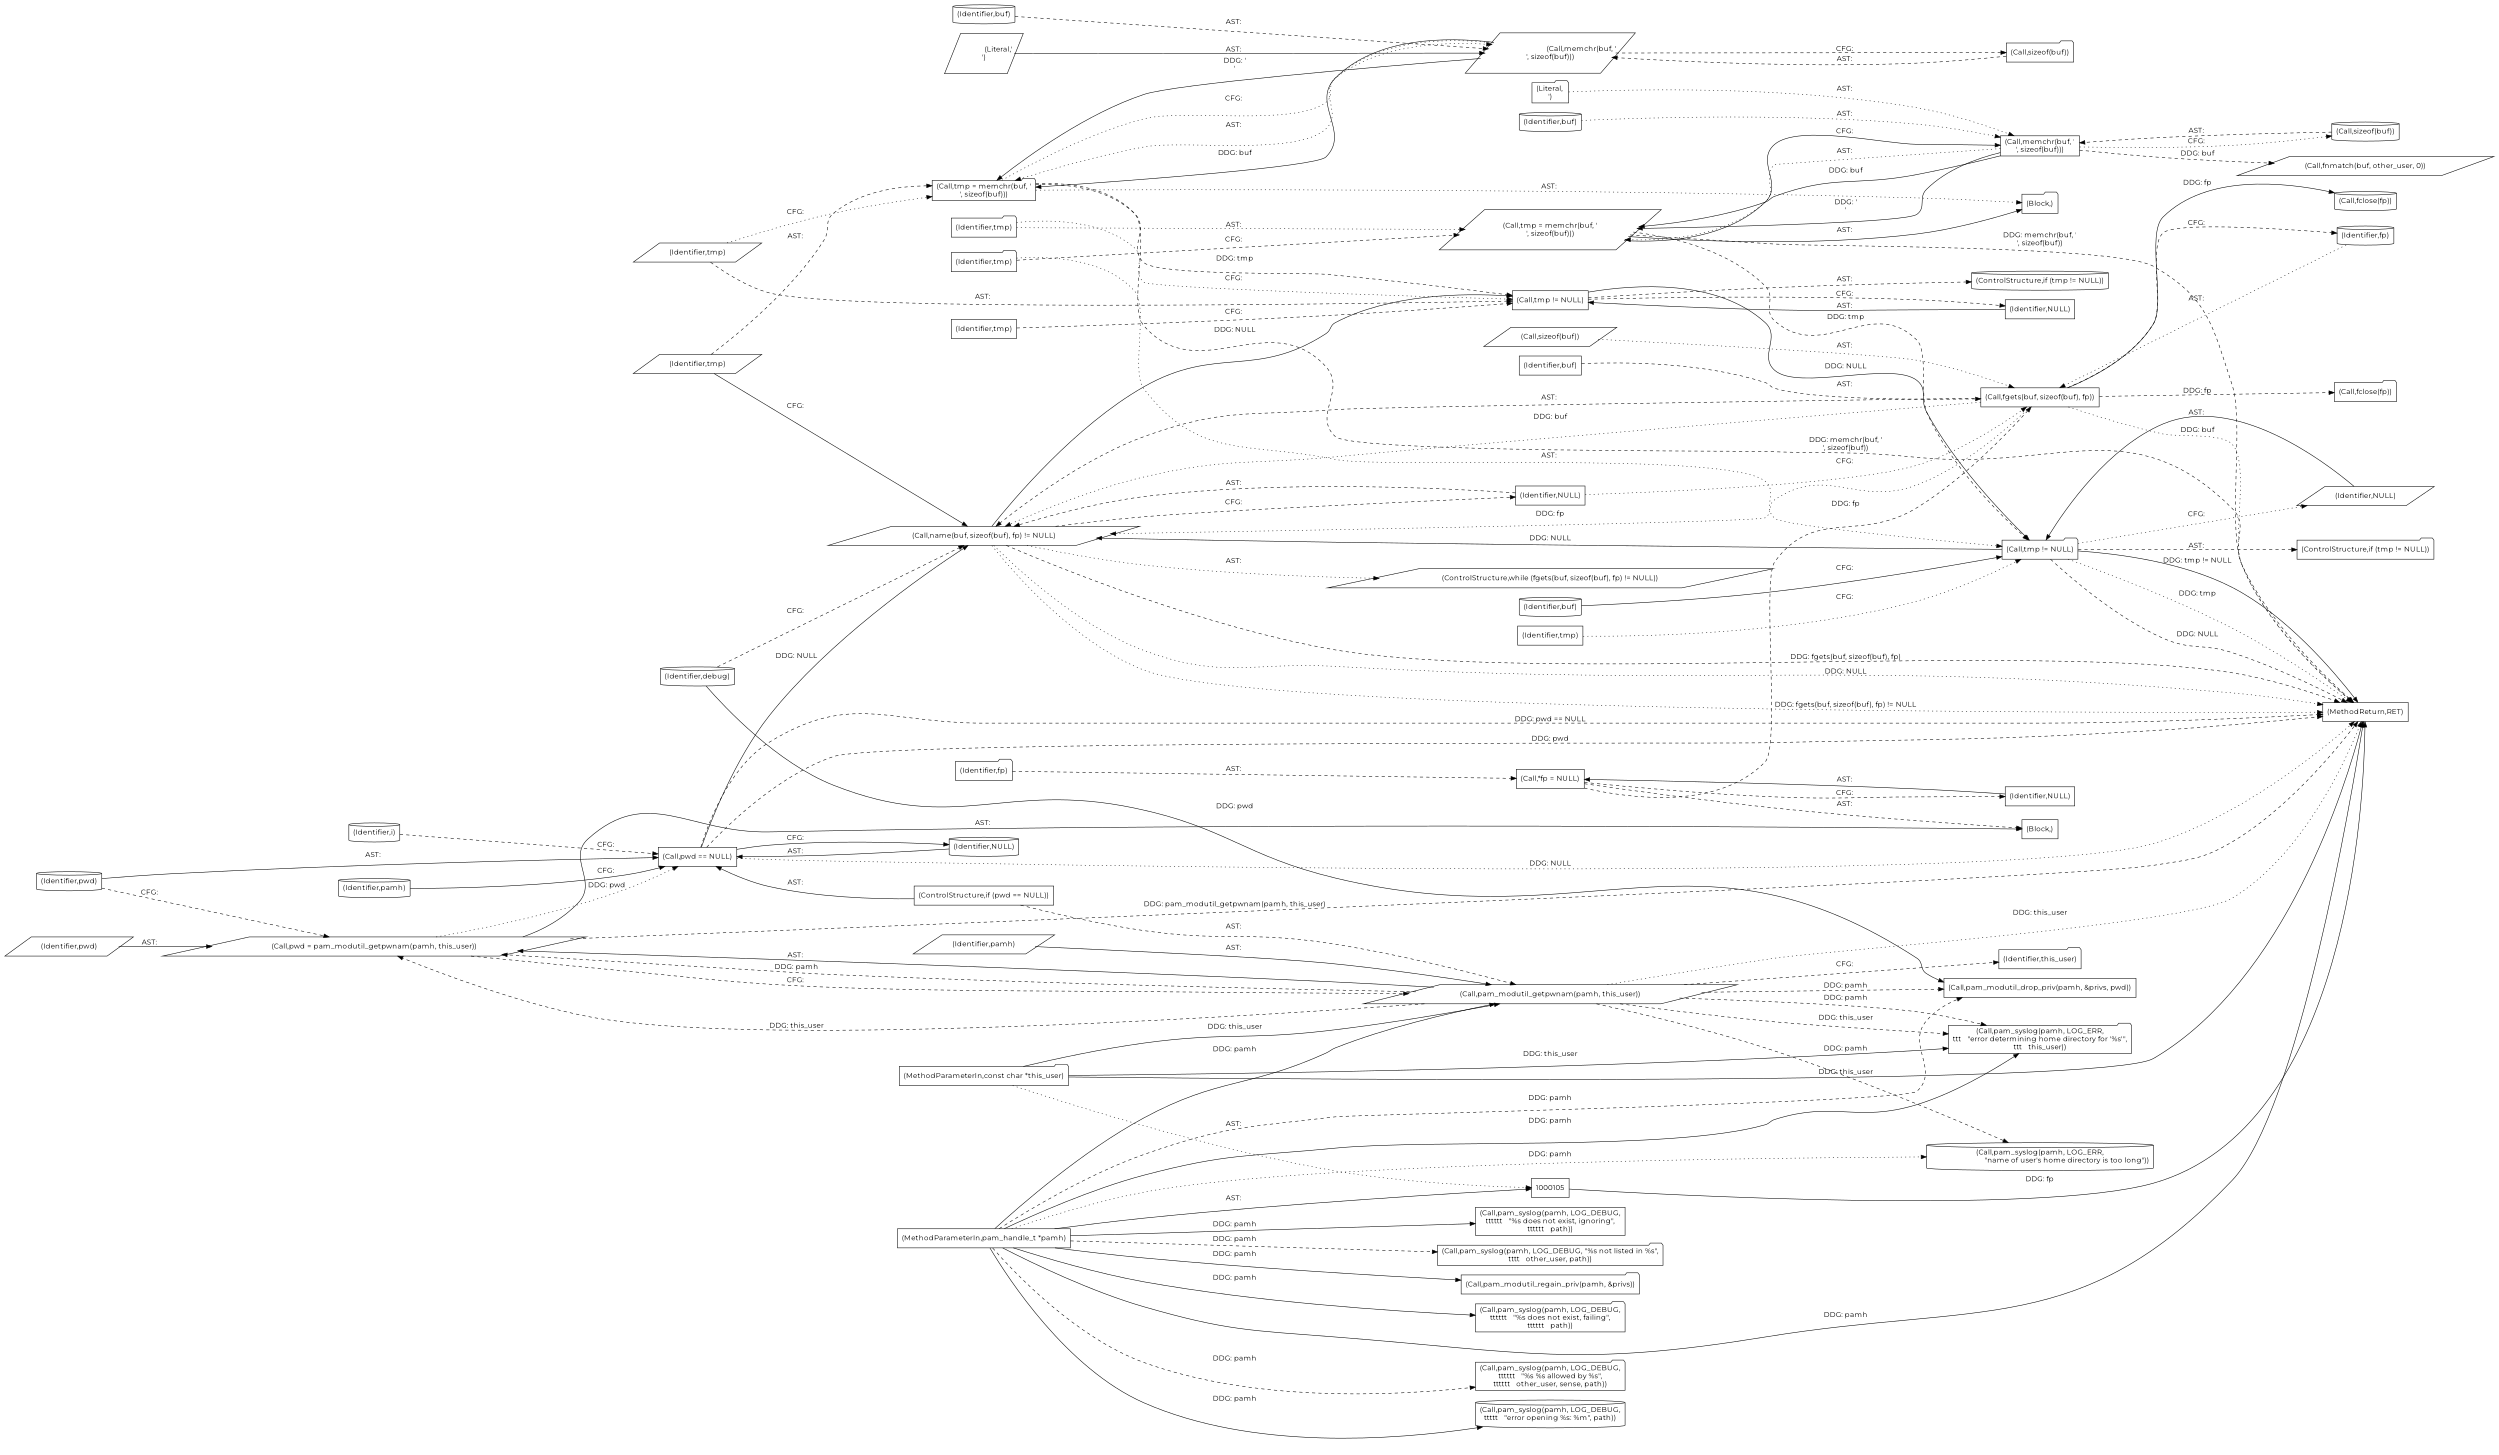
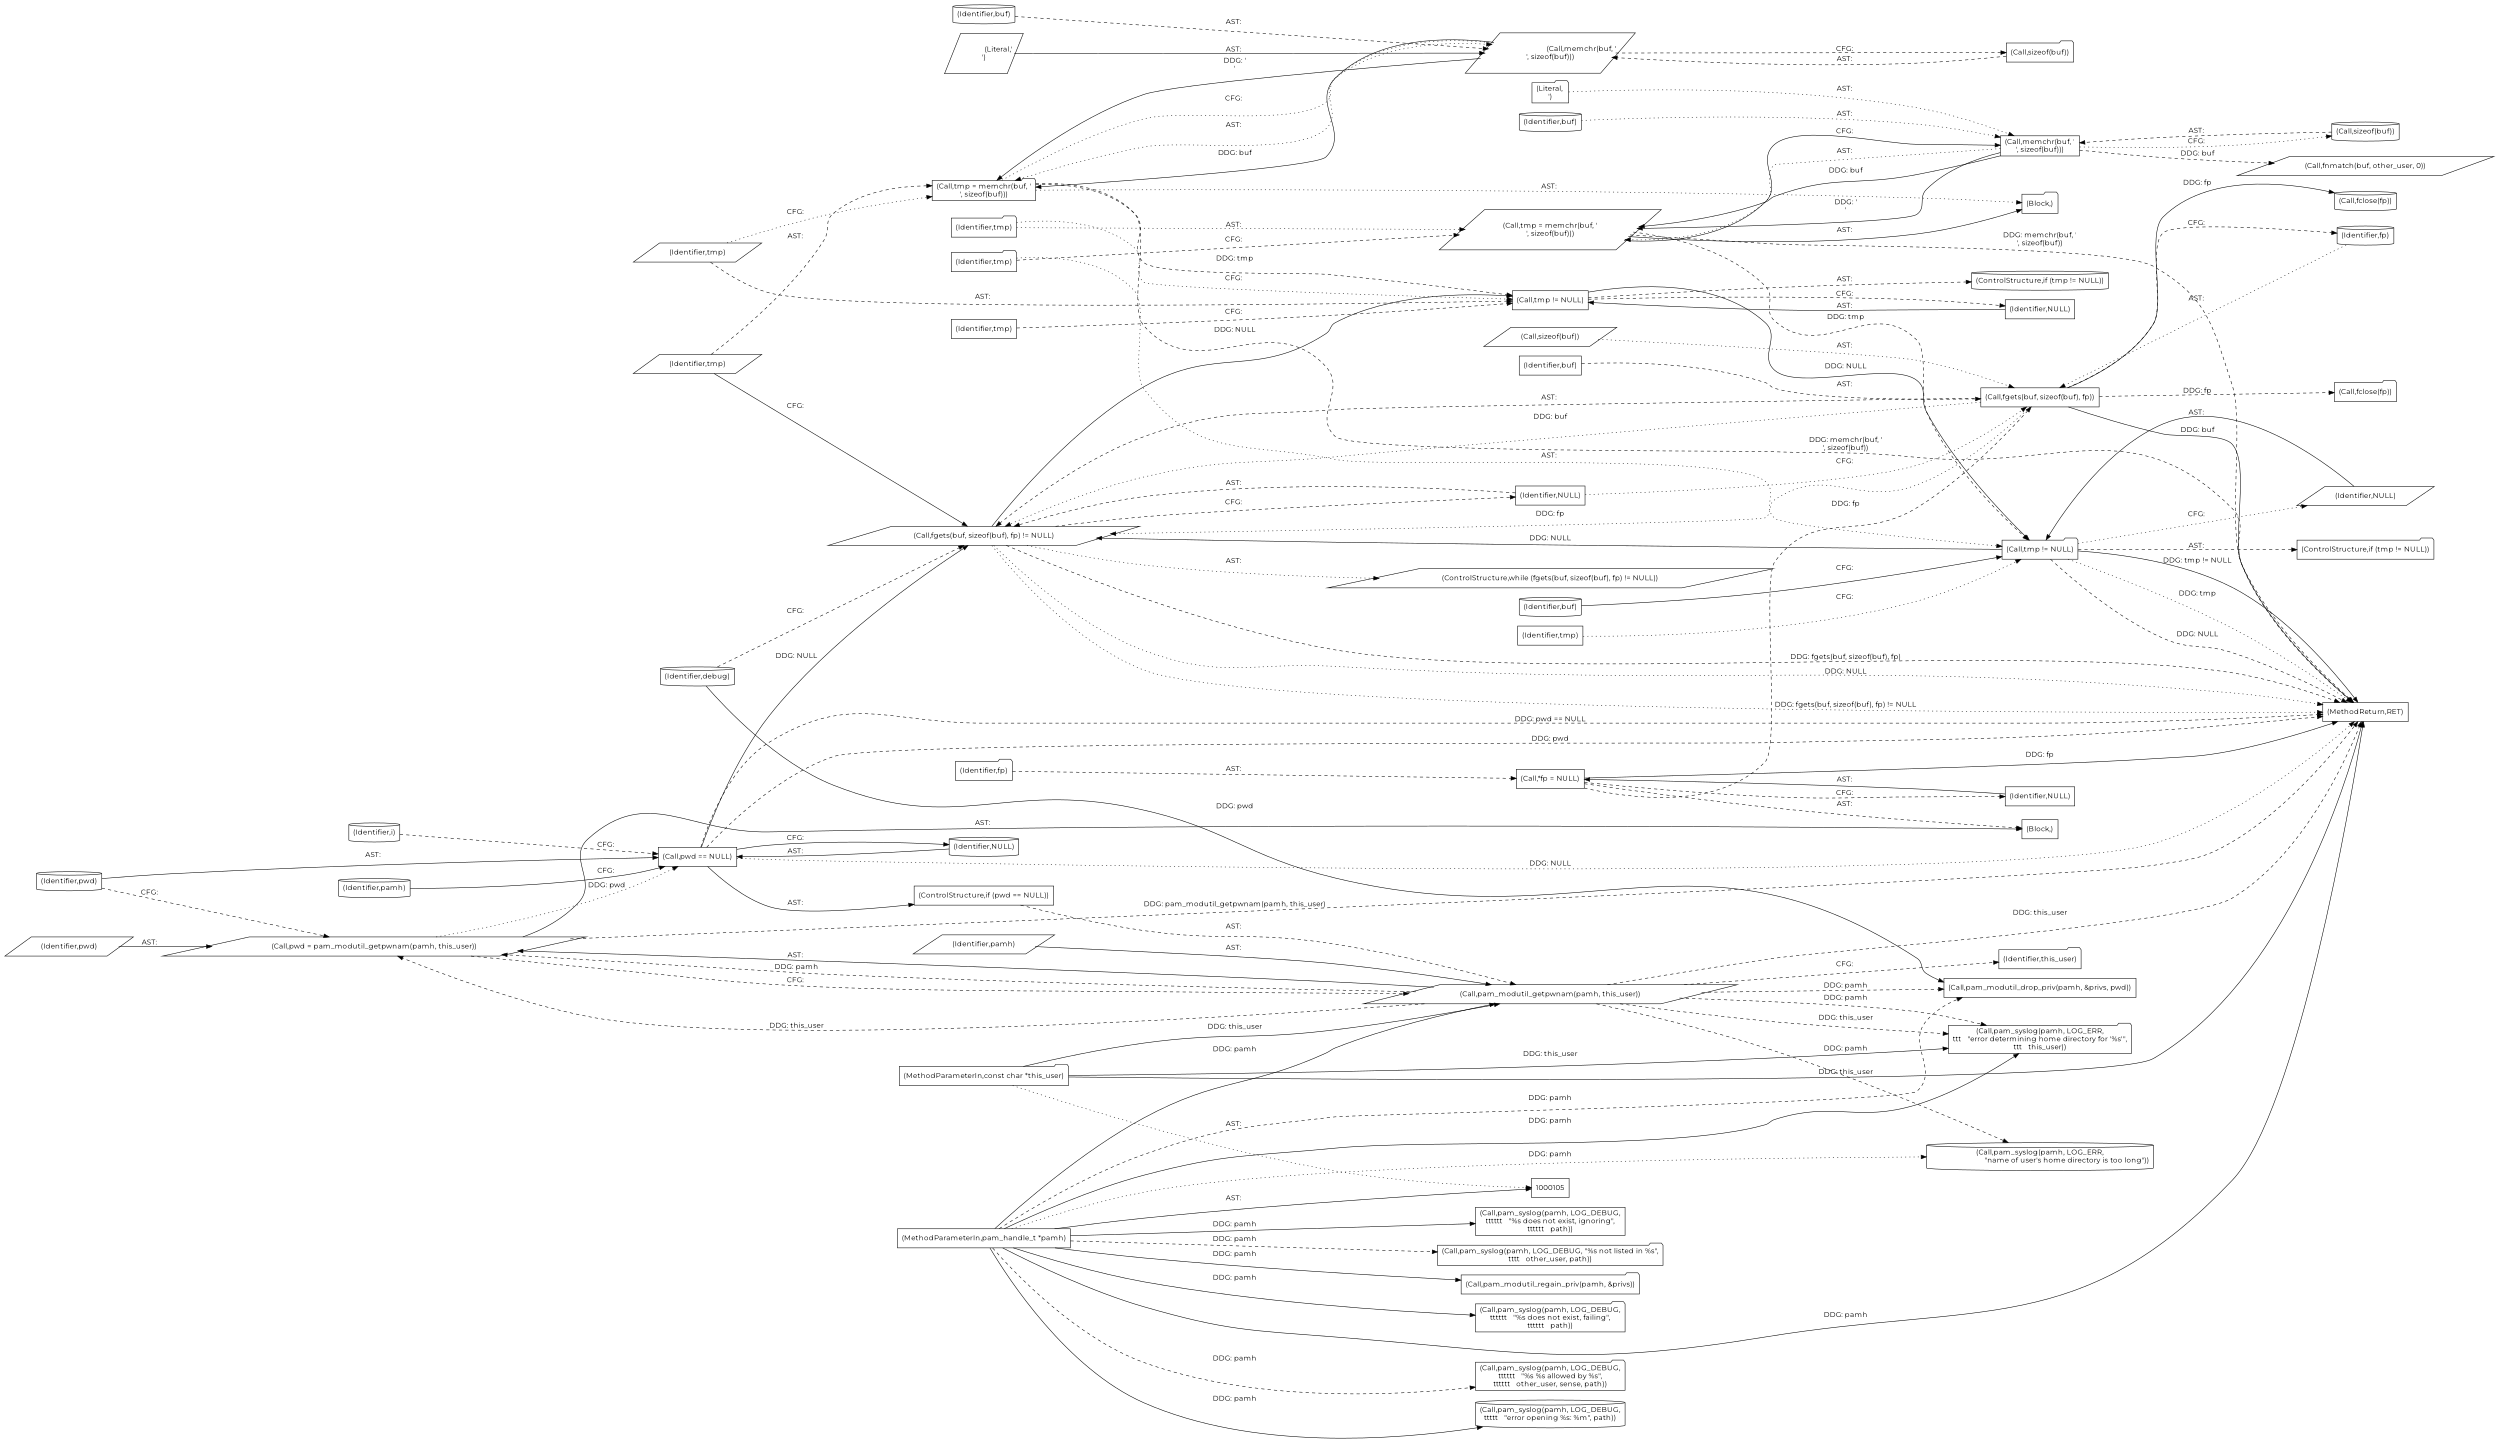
edge "(Call,fgets(buf, sizeof(buf), fp))" -> "(MethodReturn,RET)": style dotted -> solid
node "(Call,name(buf, sizeof(buf), fp) != NULL)": label "(Call,name(buf, sizeof(buf), fp) != NULL)" -> "(Call,fgets(buf, sizeof(buf), fp) != NULL)"
edge "(ControlStructure,if (pwd == NULL))" -> "(Call,pwd == NULL)": reversed
edge "(Call,pam_modutil_getpwnam(pamh, this_user))" -> "(MethodReturn,RET)": style dotted -> dashed
edge "1000105" -> "(MethodReturn,RET)": now "(Call,*fp = NULL)" -> "(MethodReturn,RET)"
